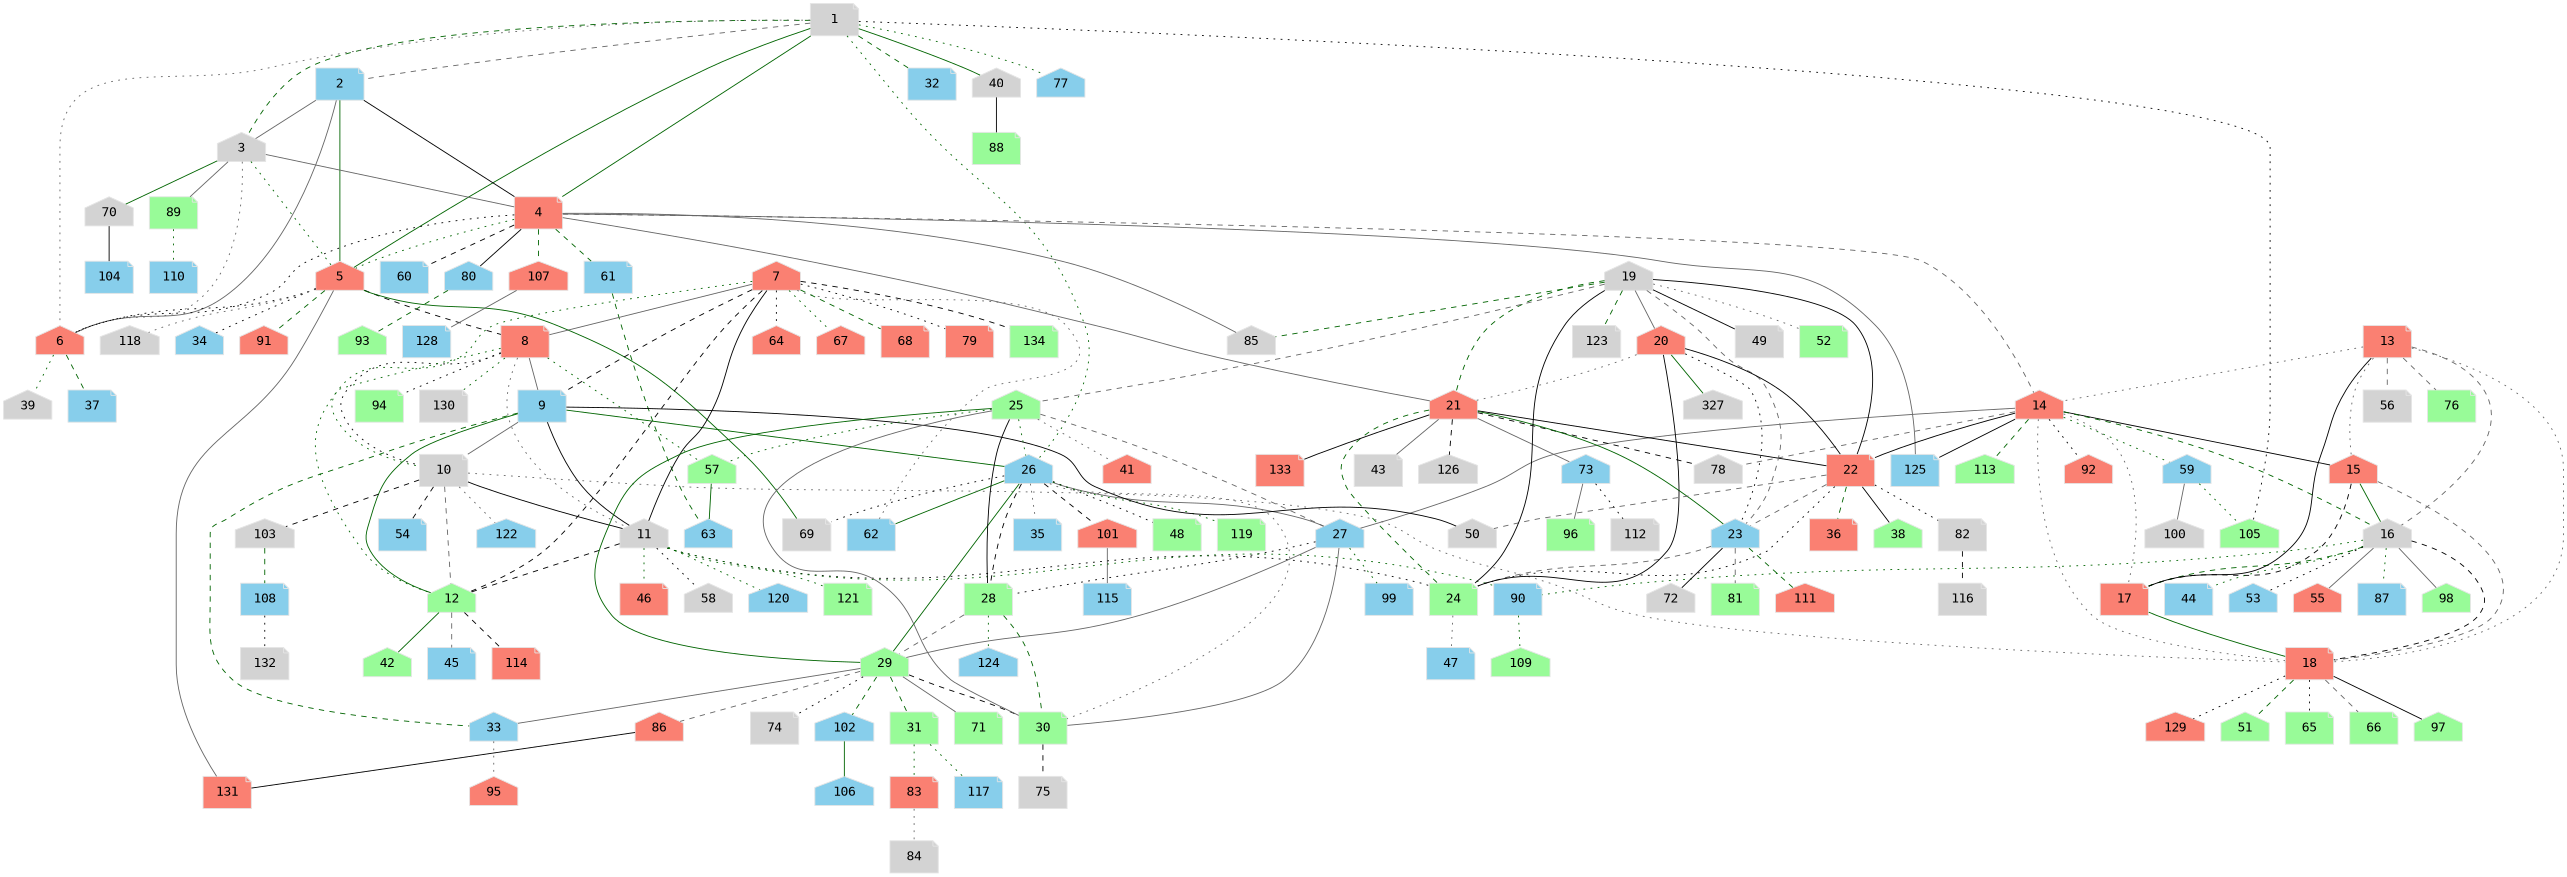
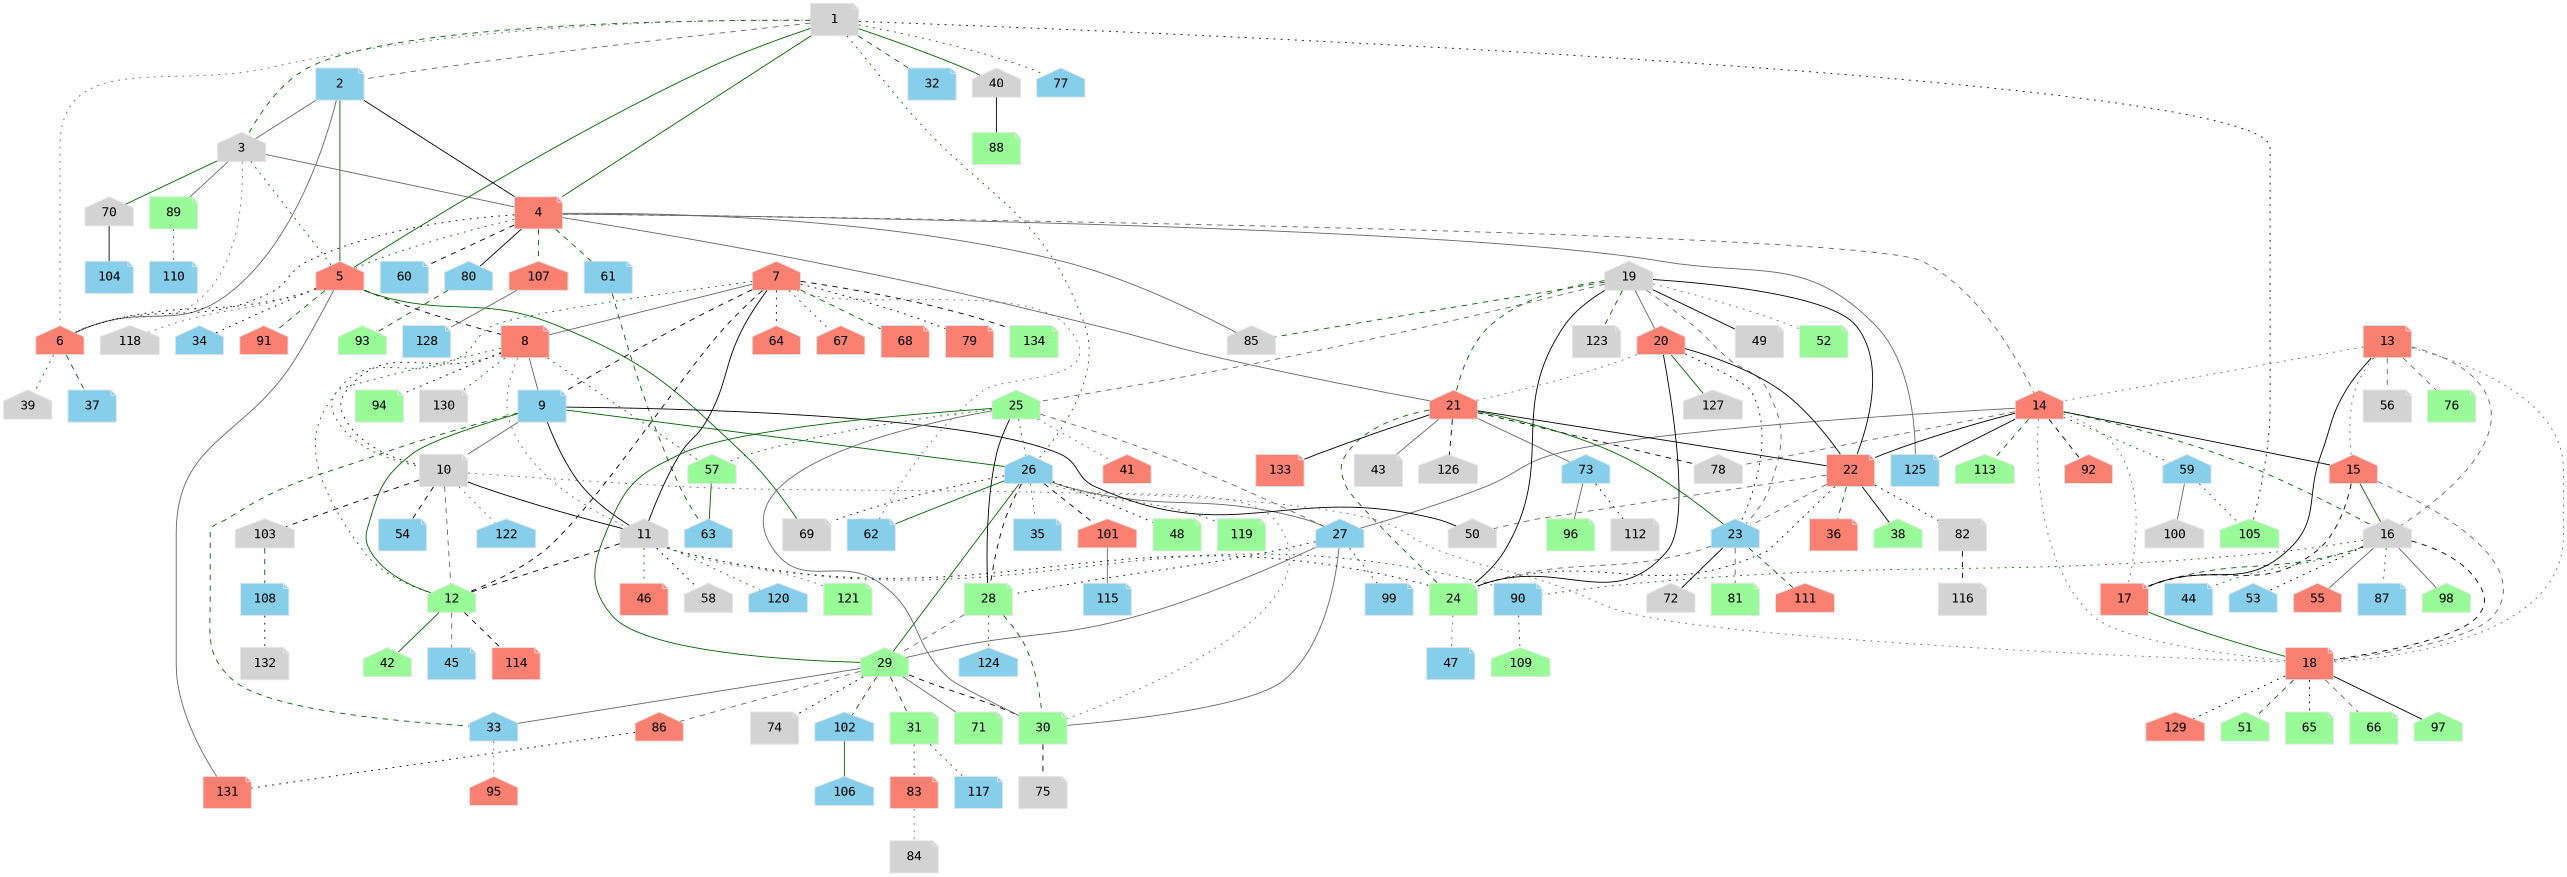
node "327": label "327" -> "127"
edge "14" -- "92": style dotted -> dashed
edge "11" -- "121": color darkgreen -> gray40
edge "86" -- "131": style solid -> dotted
